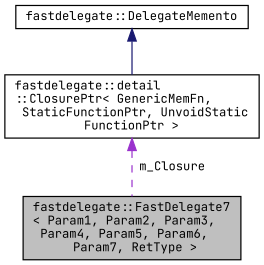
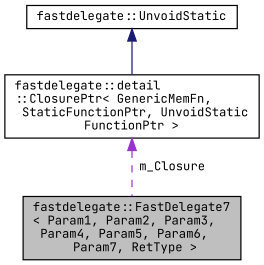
node "fastdelegate::DelegateMemento": label "fastdelegate::DelegateMemento" -> "fastdelegate::UnvoidStatic"
